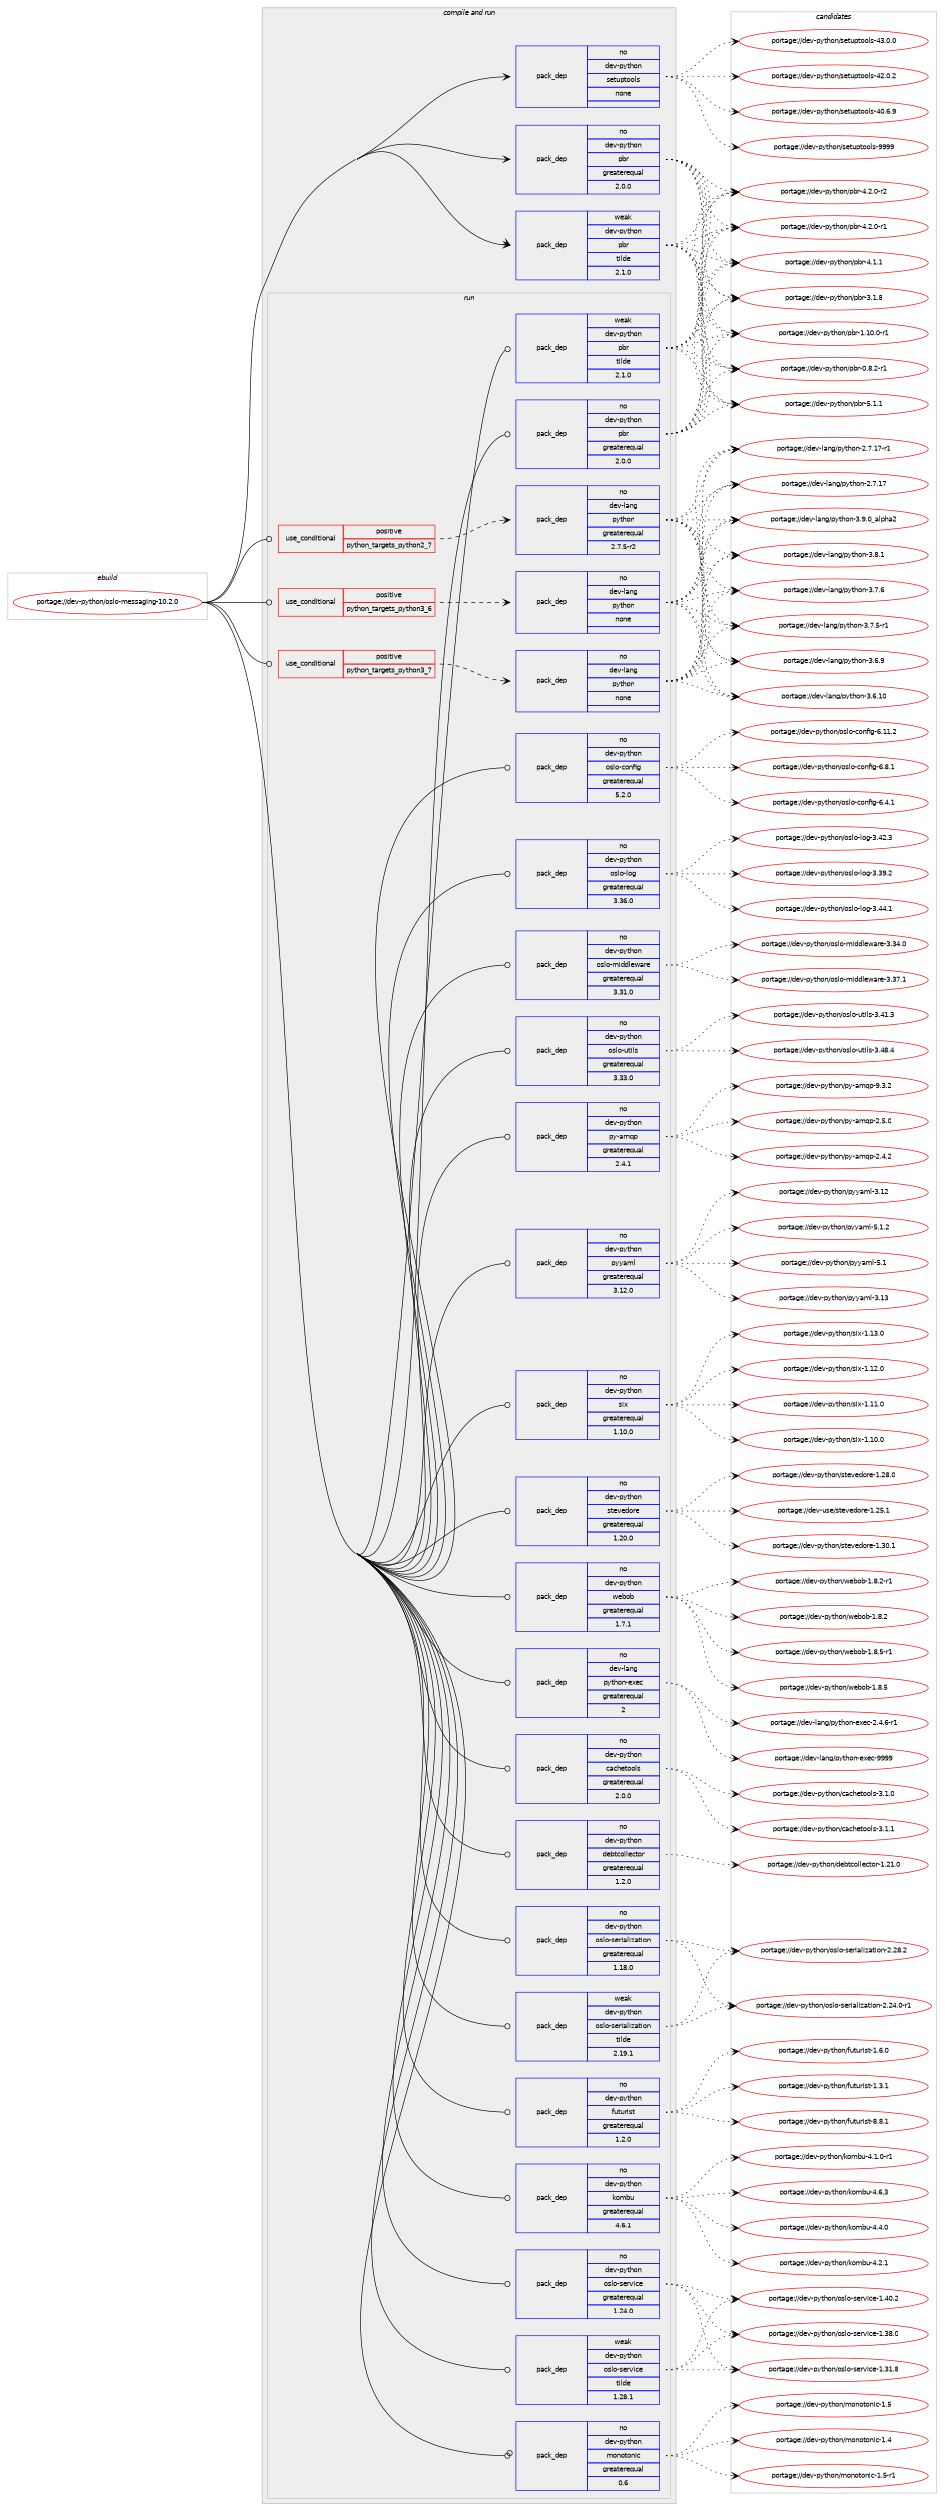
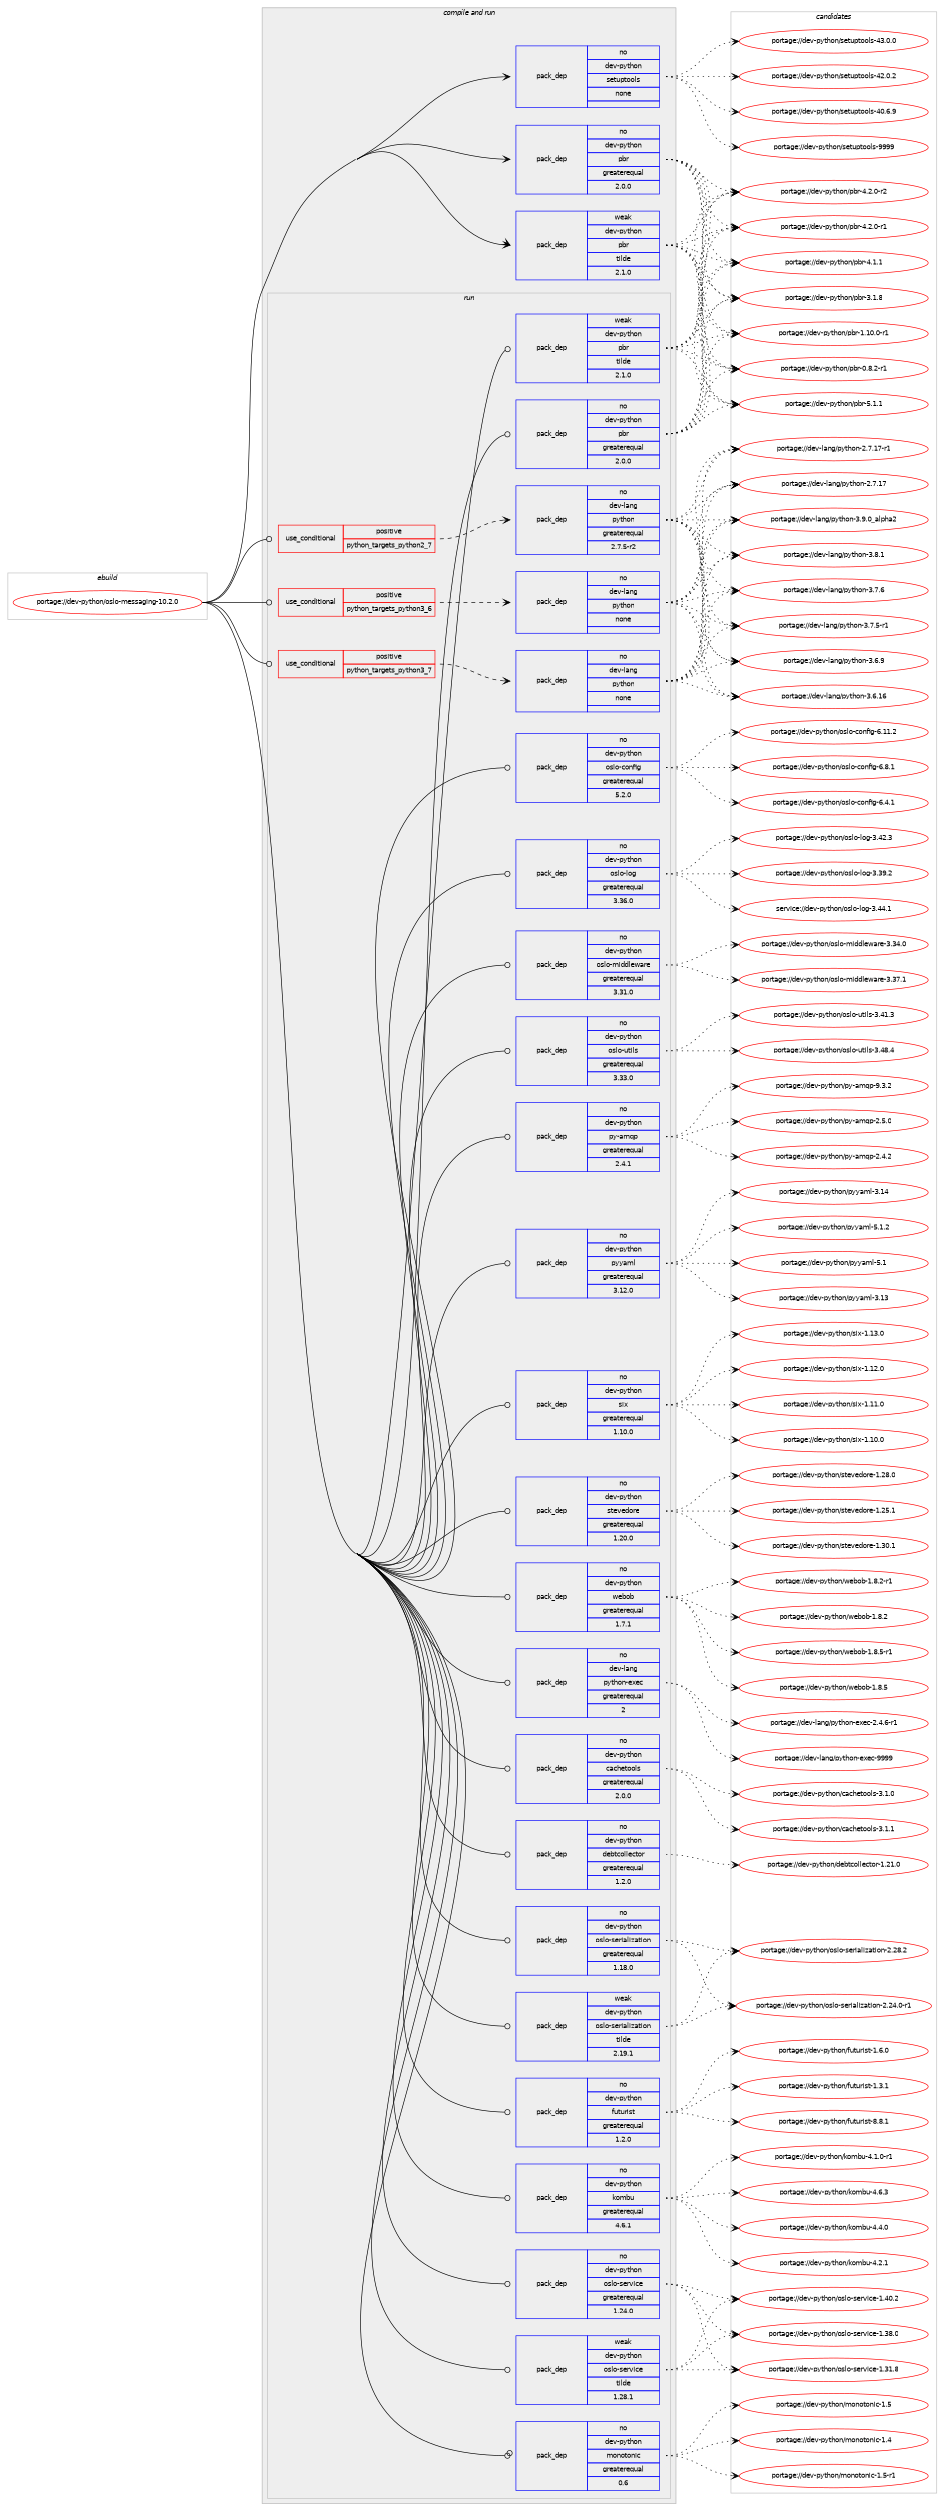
node "portage://dev-lang/python-3.6.10": label "portage://dev-lang/python-3.6.10" -> "portage://dev-lang/python-3.6.16"
node "portage://dev-python/oslo-log-3.44.1": label "portage://dev-python/oslo-log-3.44.1" -> "service://dev-python/oslo-log-3.44.1"
node "portage://dev-python/pyyaml-3.12": label "portage://dev-python/pyyaml-3.12" -> "portage://dev-python/pyyaml-3.14"
node "portage://dev-use/stevedore-1.25.1": label "portage://dev-use/stevedore-1.25.1" -> "portage://dev-python/stevedore-1.25.1"
